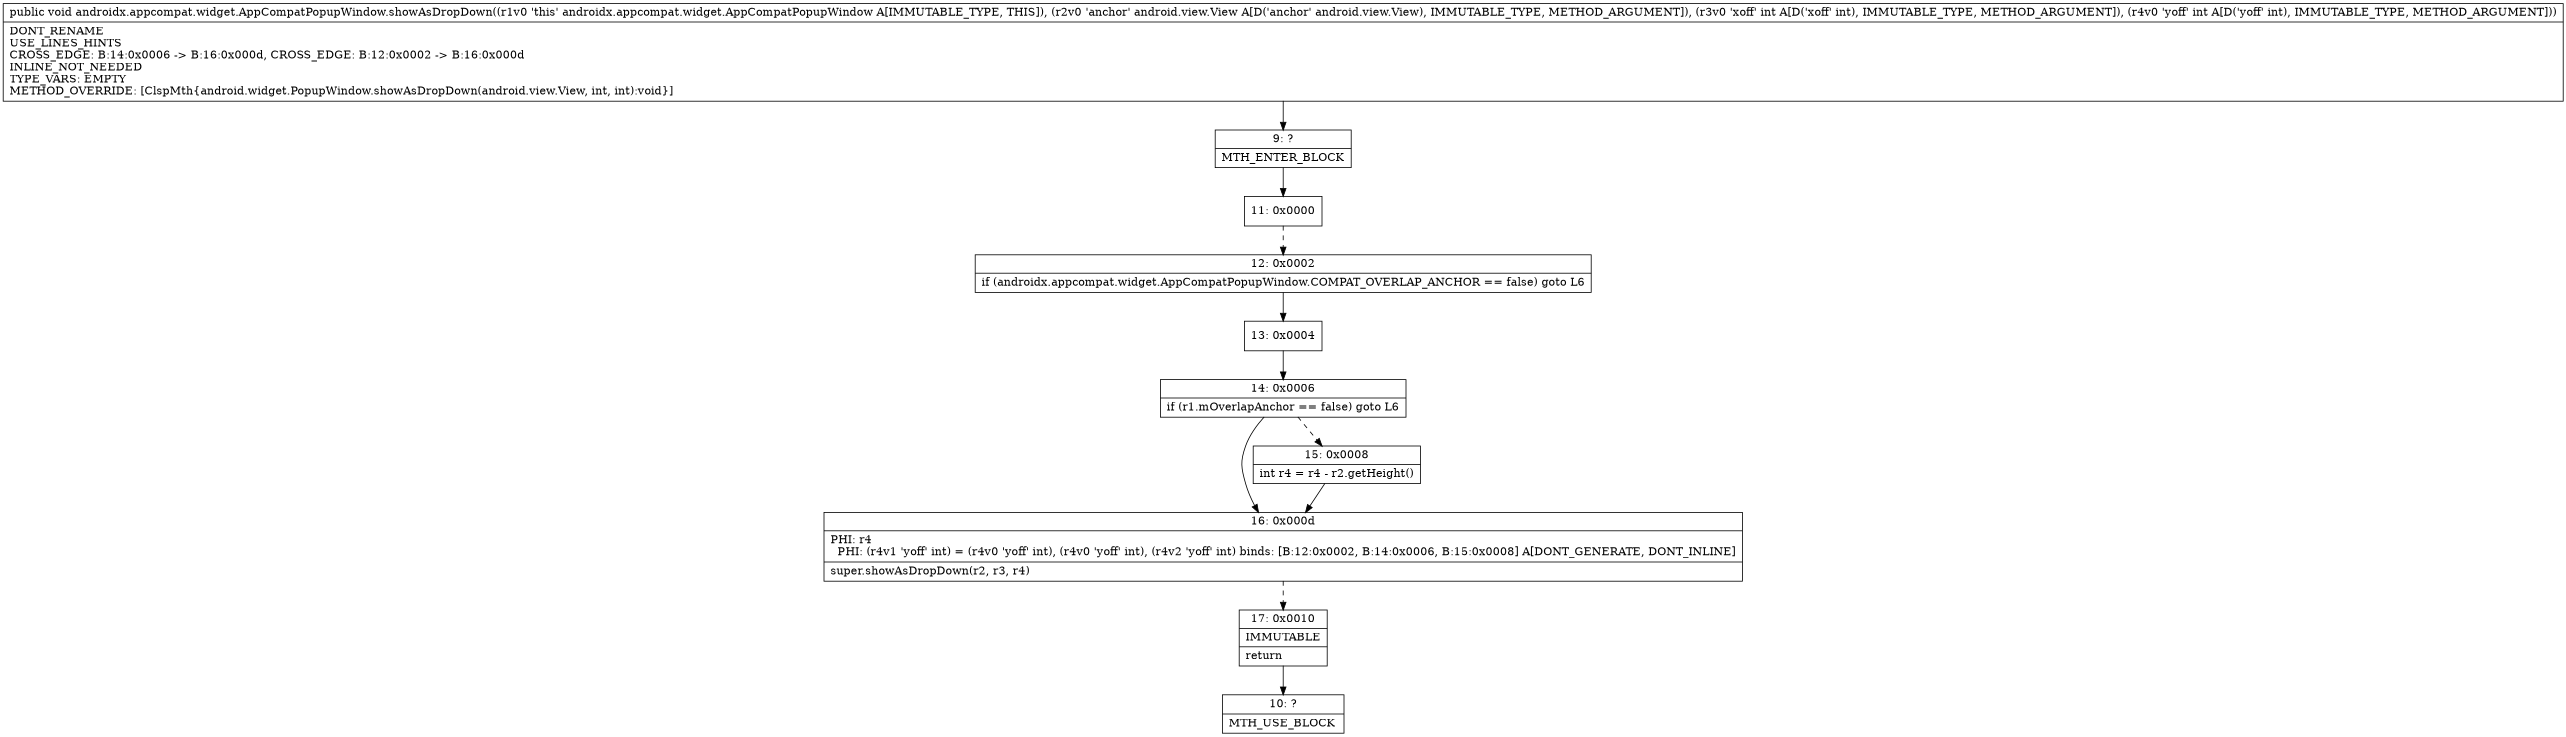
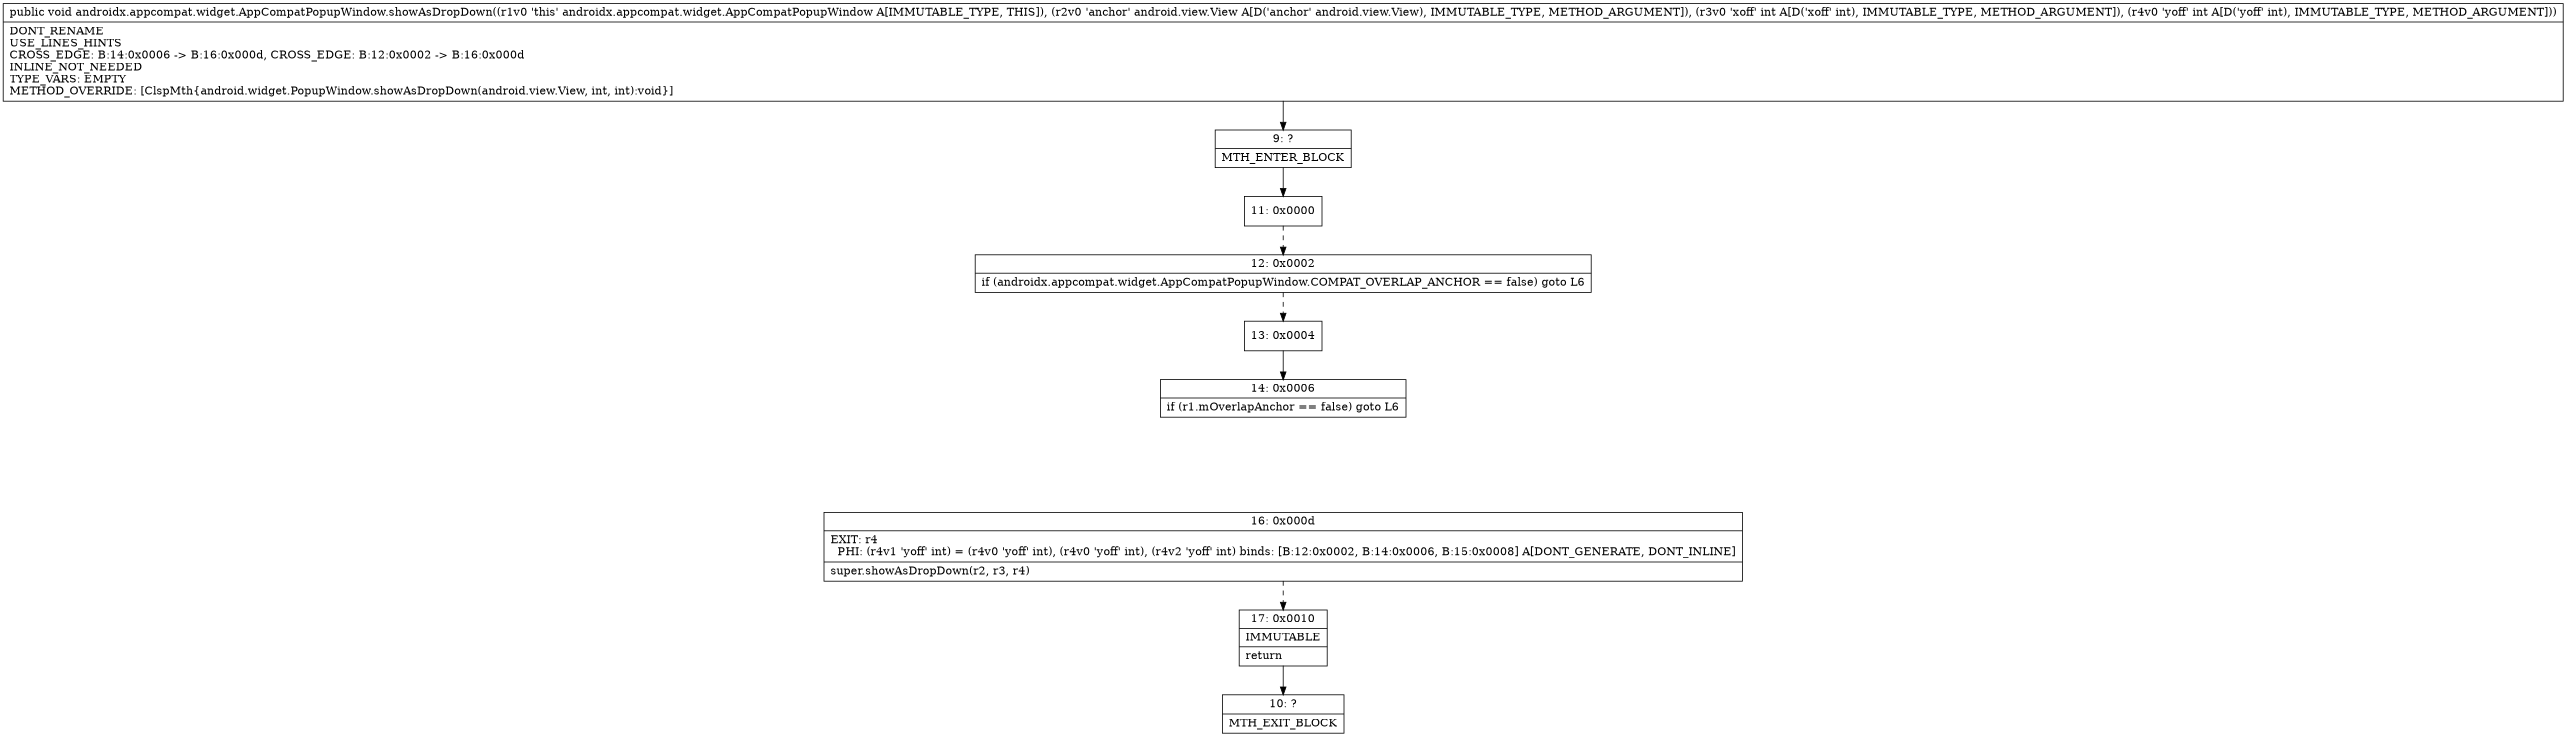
edge "12: 0x0002" -> "13: 0x0004": style solid -> dashed
edge "14: 0x0006" -> "16: 0x000d": removed
node "15: 0x0008": removed
node "16: 0x000d": text "PHI: r4" -> "EXIT: r4"
node "10: ?": text "MTH_USE_BLOCK" -> "MTH_EXIT_BLOCK"
